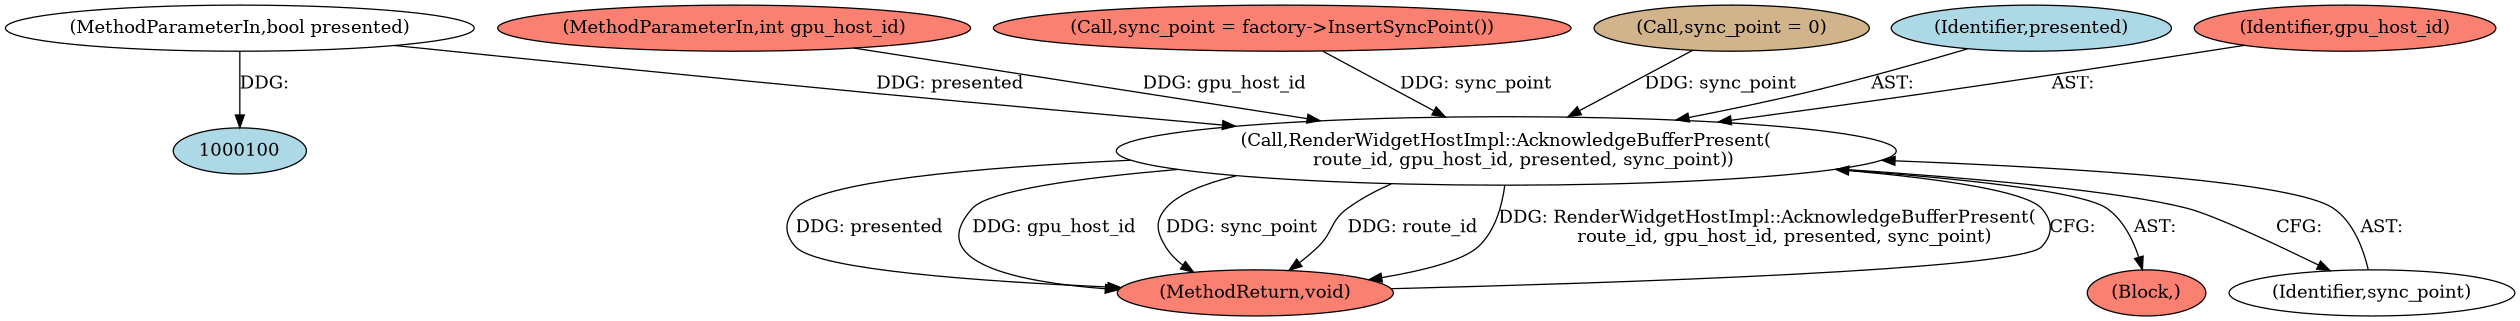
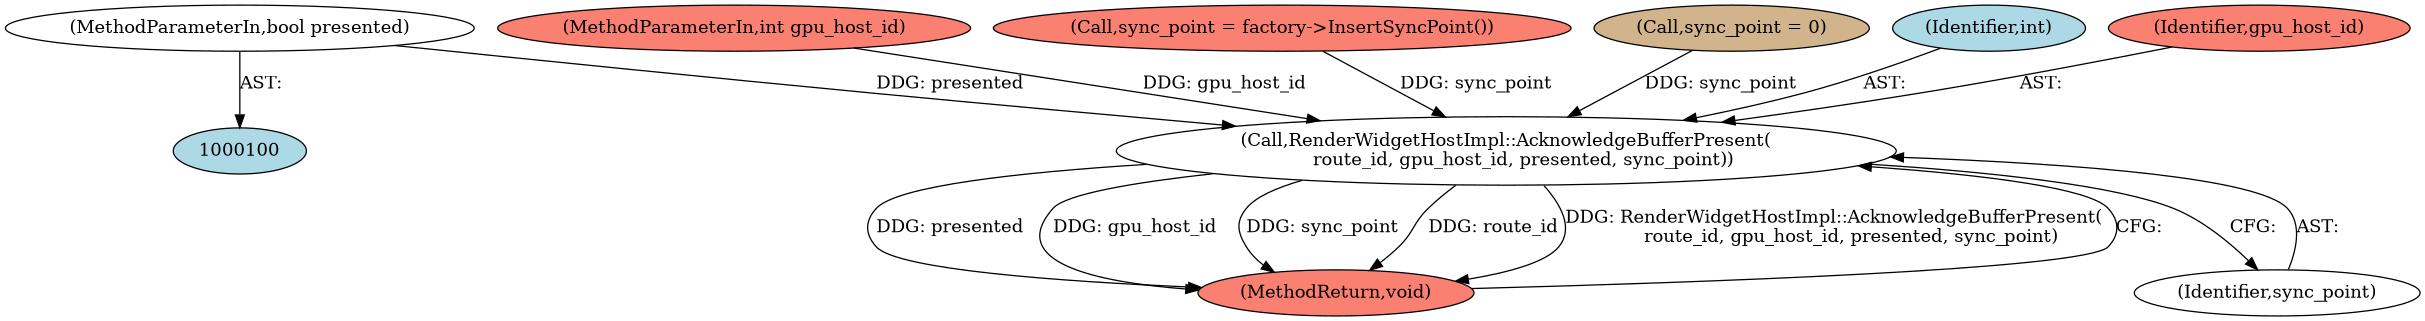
node "(Identifier,presented)": label "(Identifier,presented)" -> "(Identifier,int)"
edge "(MethodParameterIn,bool presented)" -> "1000100": label "DDG: " -> "AST: "
node "(Block,)": removed
